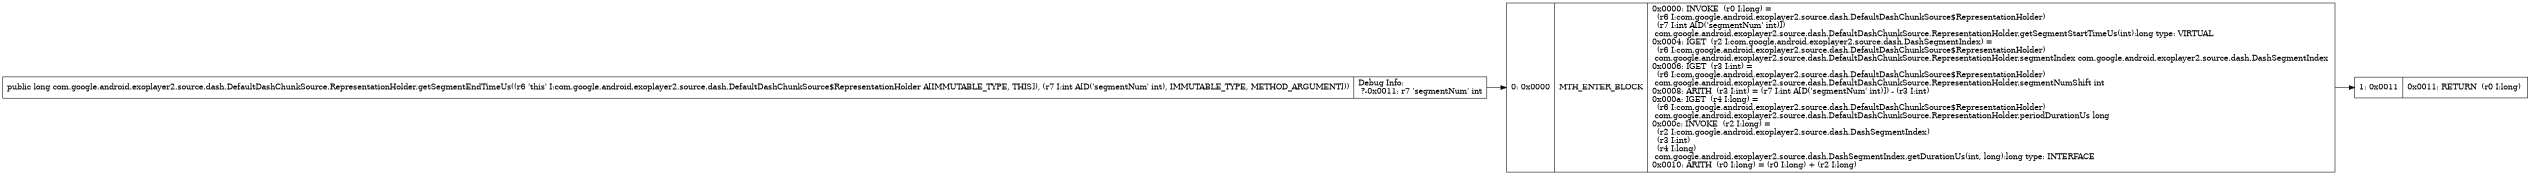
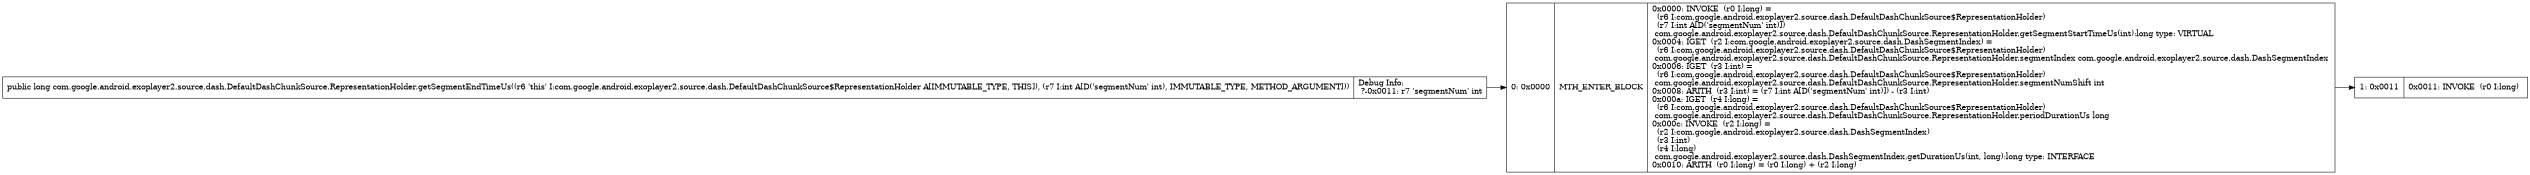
node "1: 0x0011": text "0x0011: RETURN  (r0 I:long)" -> "0x0011: INVOKE  (r0 I:long)"
